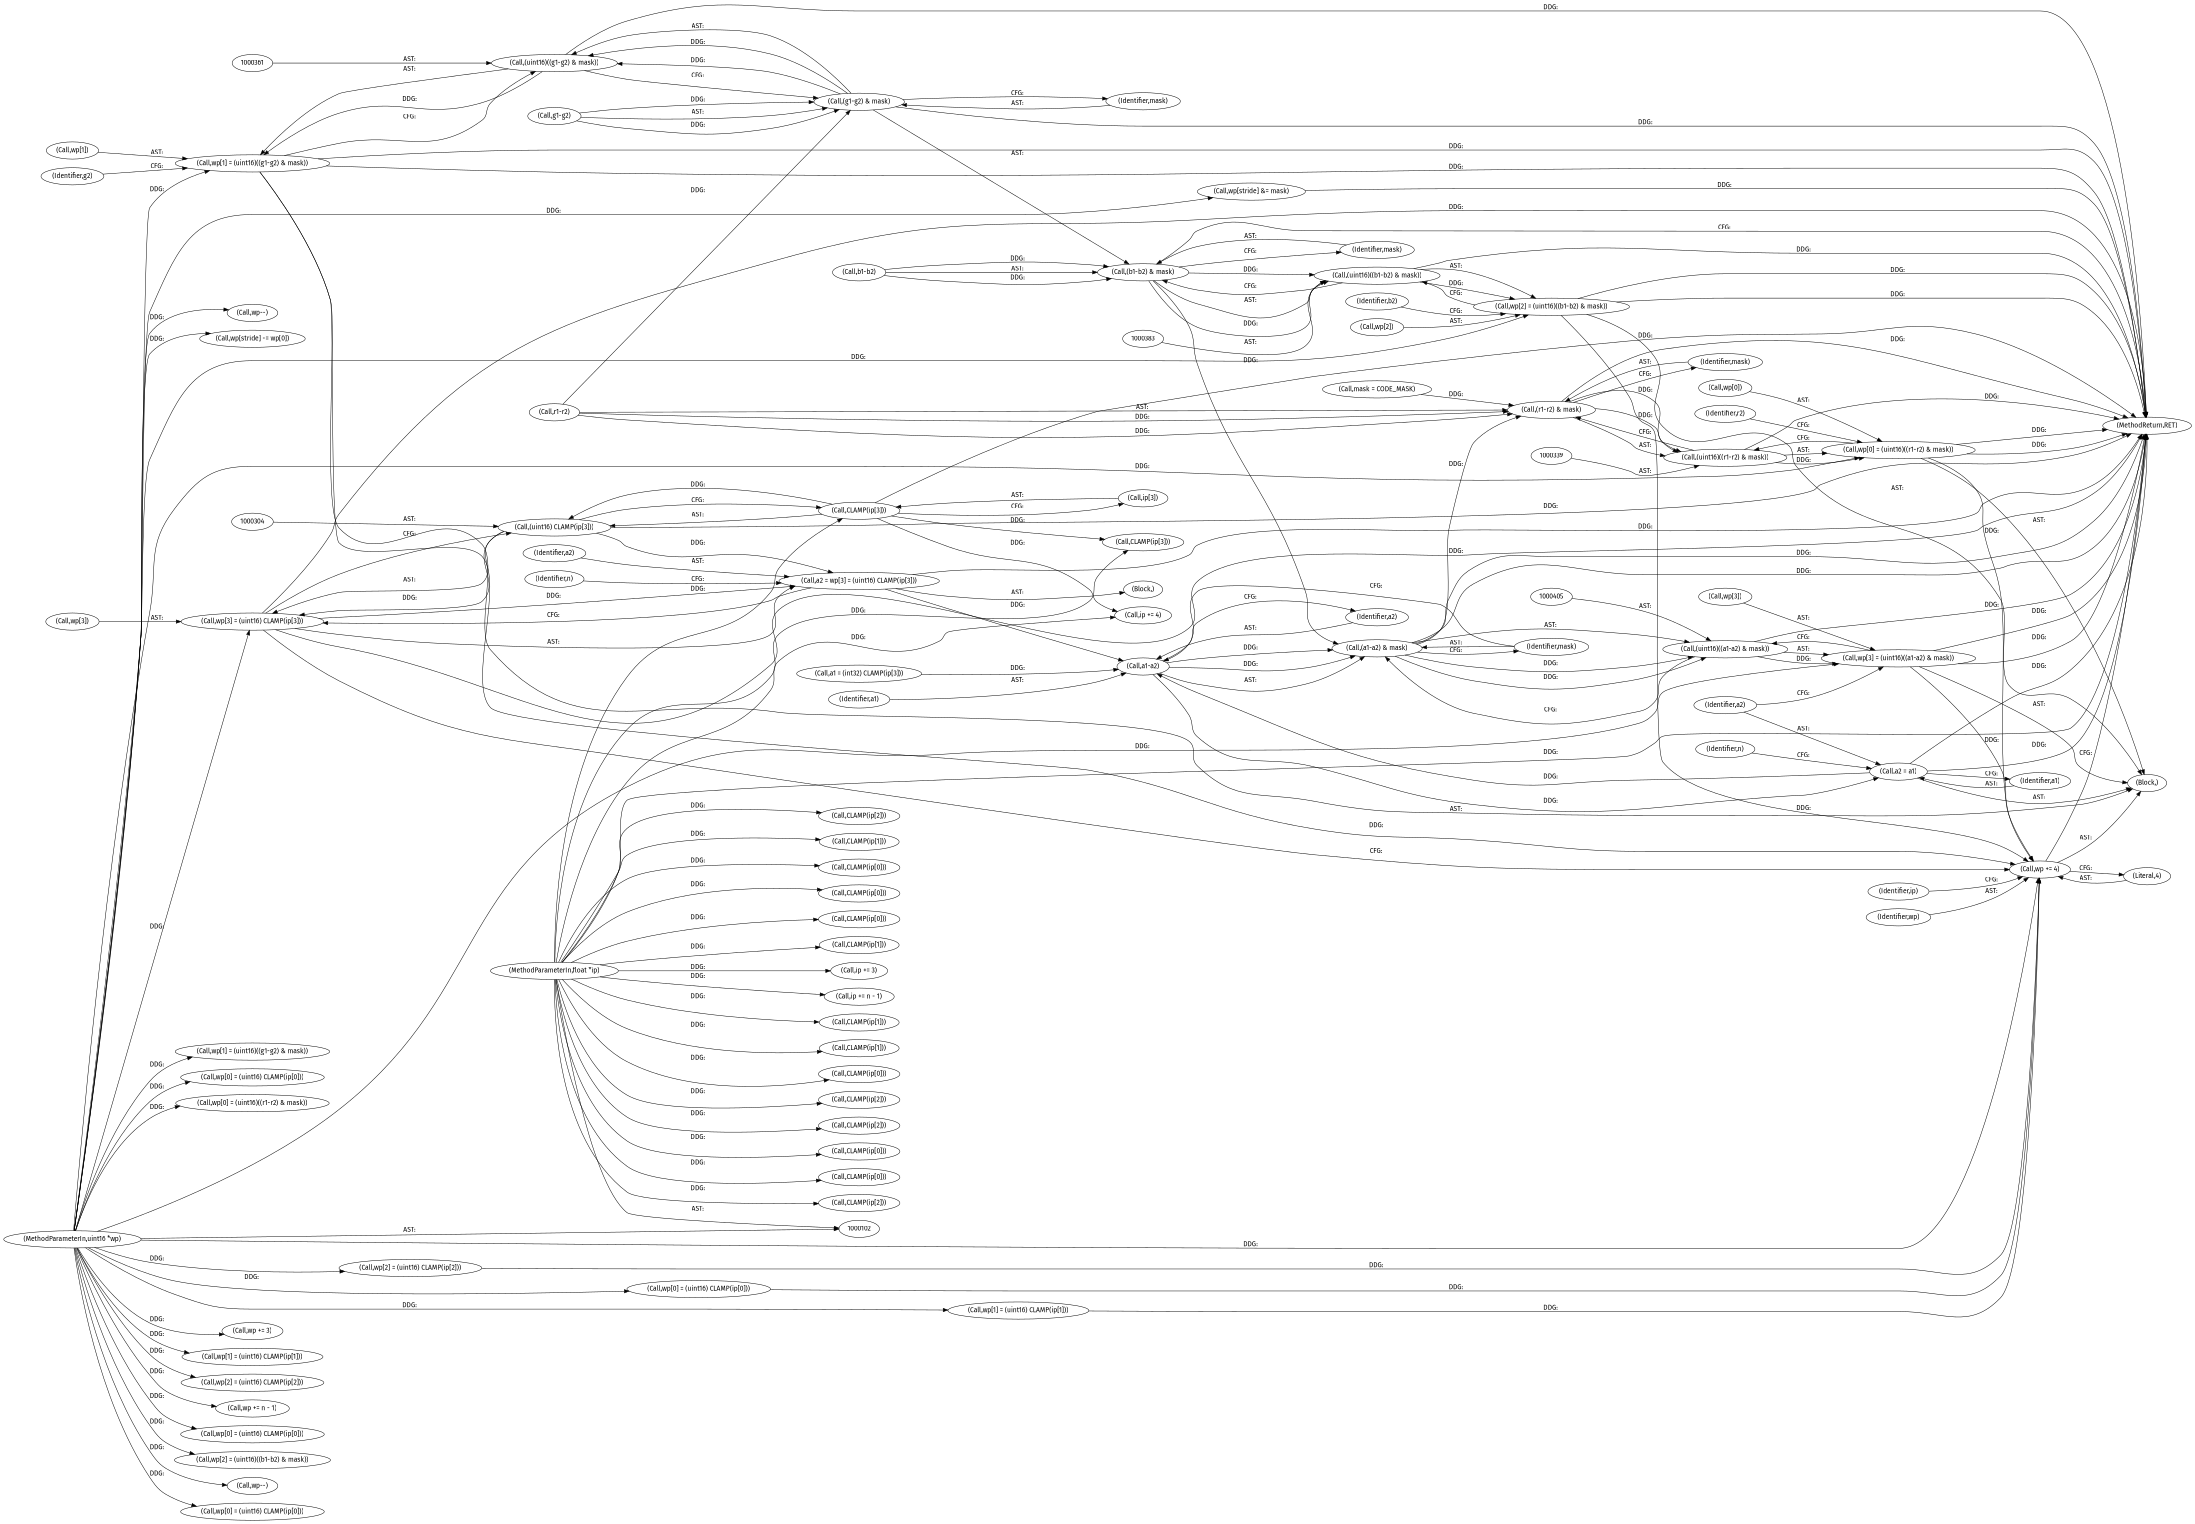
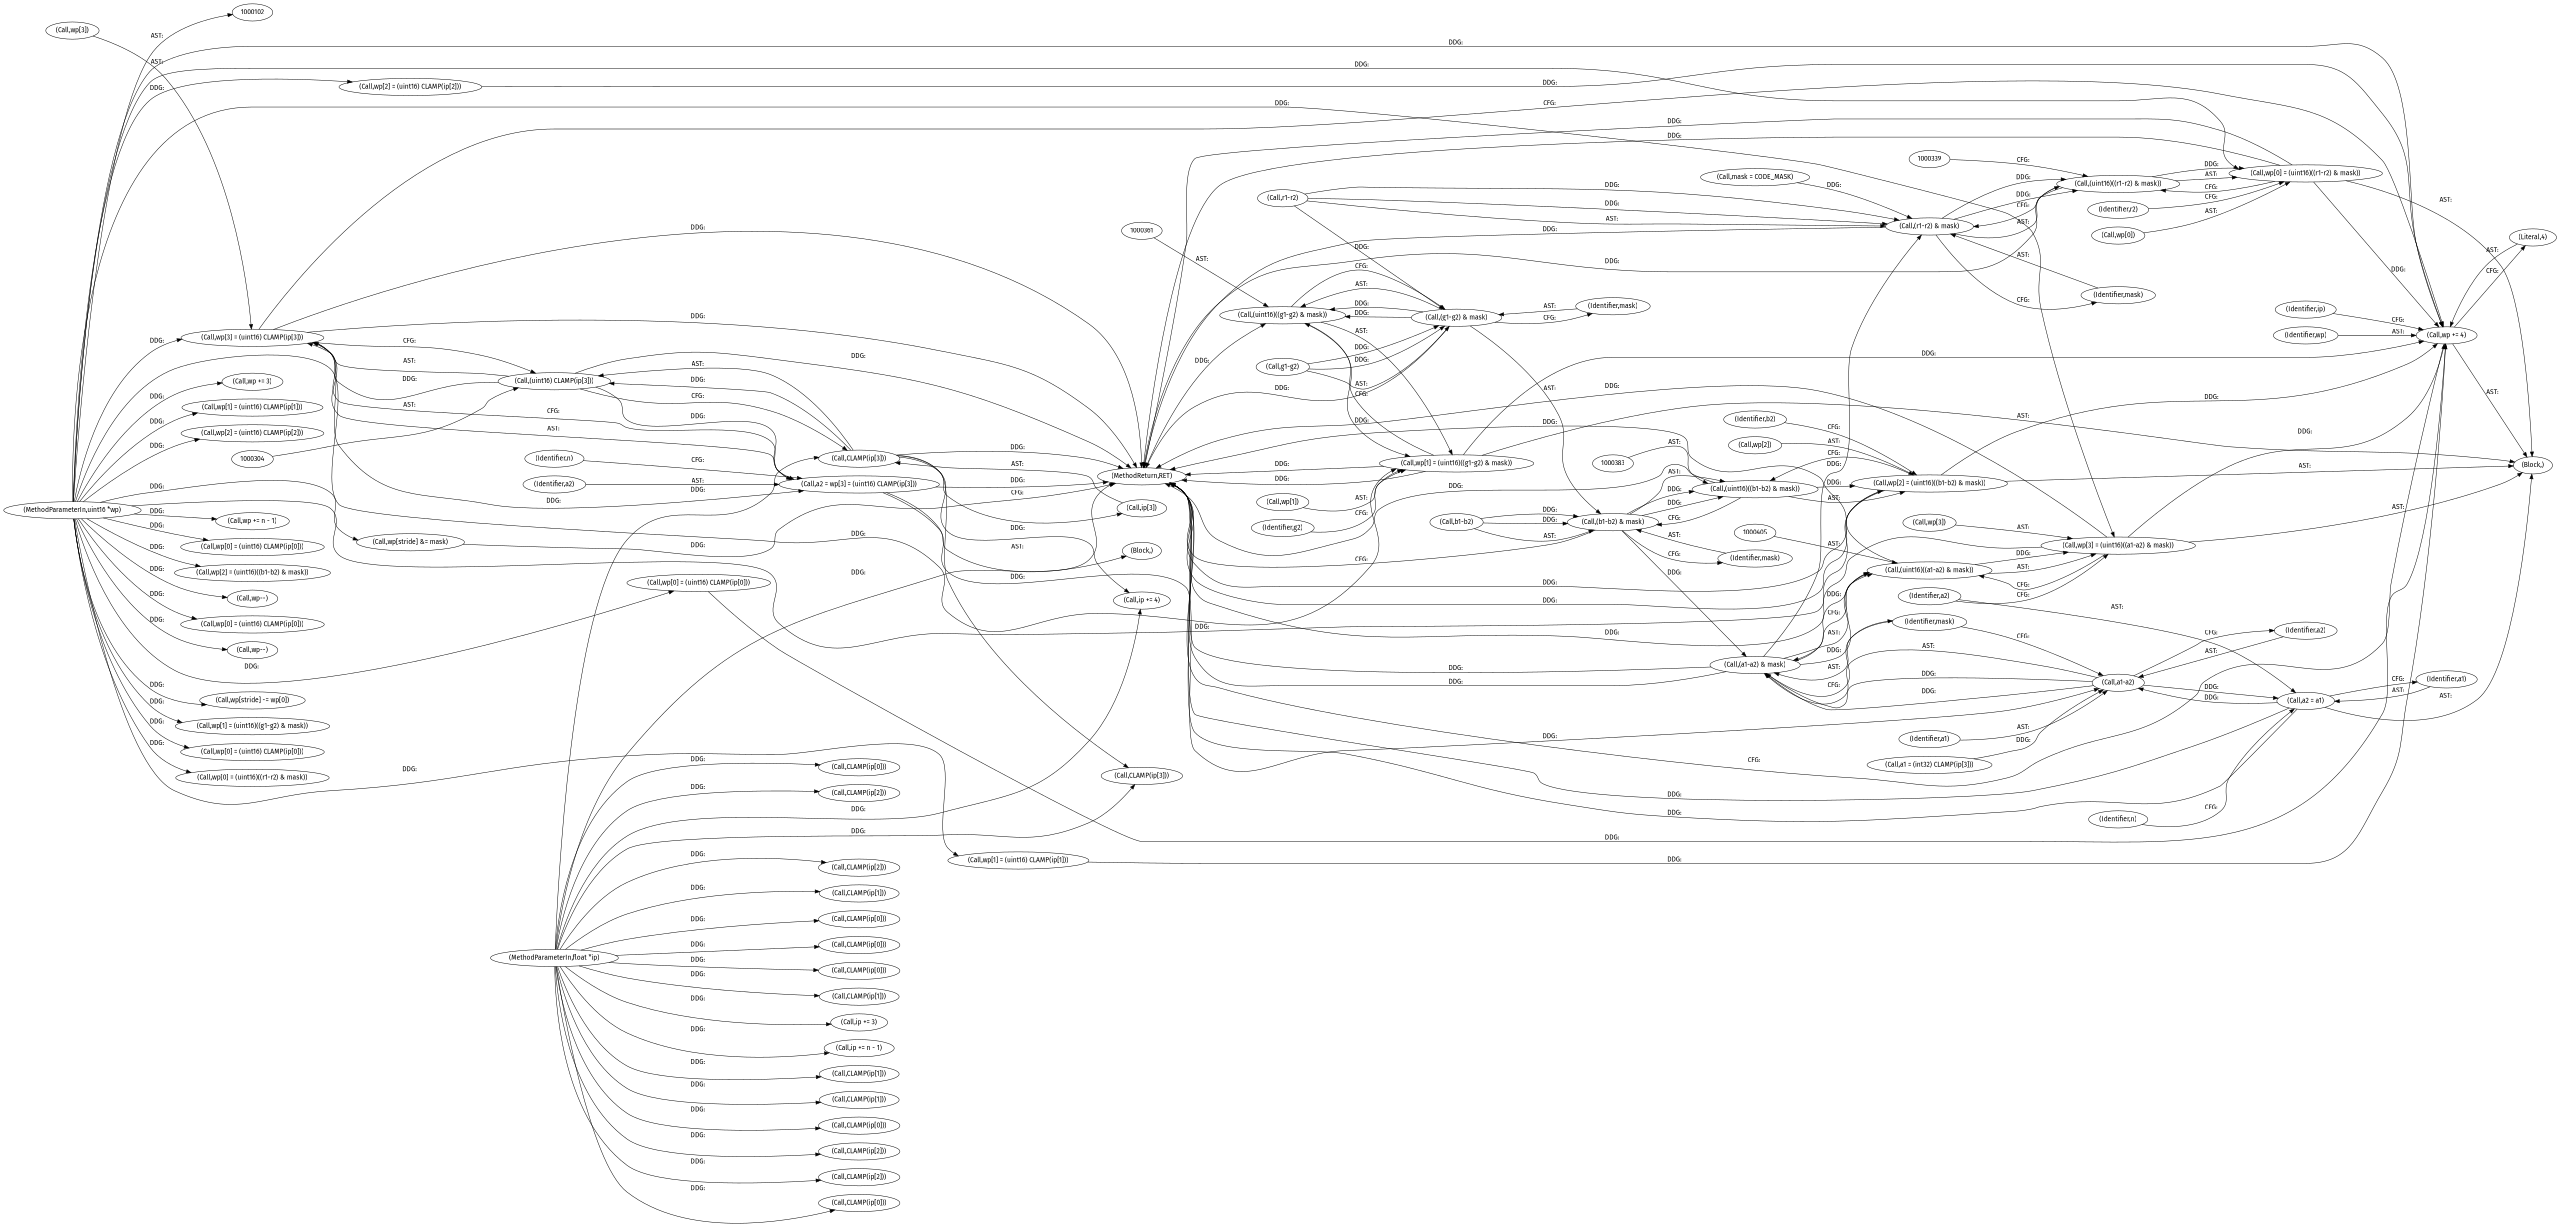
edge "(Call,(uint16)((g1-g2) & mask))" -> "(MethodReturn,RET)": reversed
edge "1000339" -> "(Call,(uint16)((r1-r2) & mask))": label "AST: " -> "CFG: "
edge "(MethodParameterIn,float *ip)" -> "1000102": removed, label "AST:"
